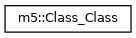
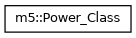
node "m5::Class_Class": label "m5::Class_Class" -> "m5::Power_Class"
